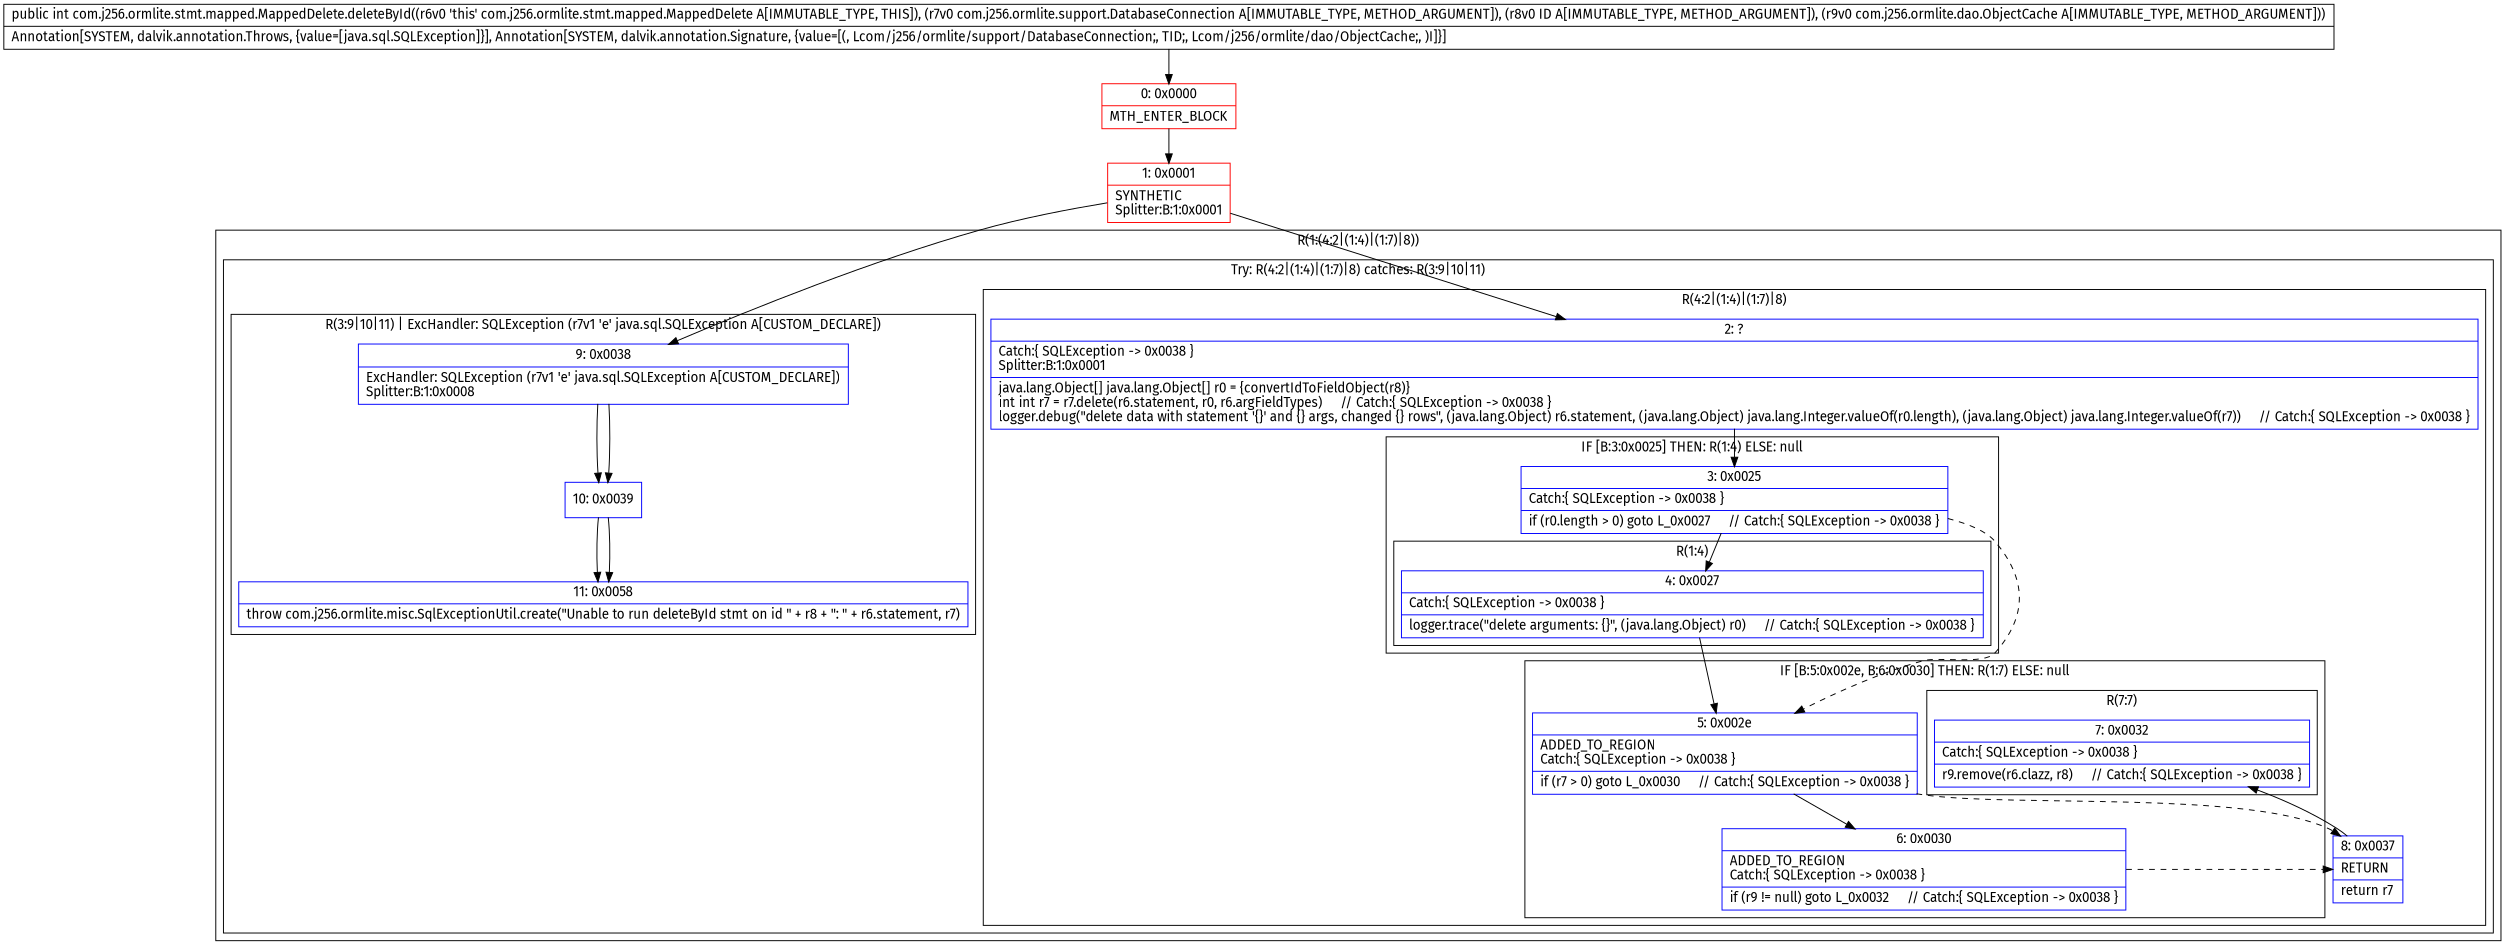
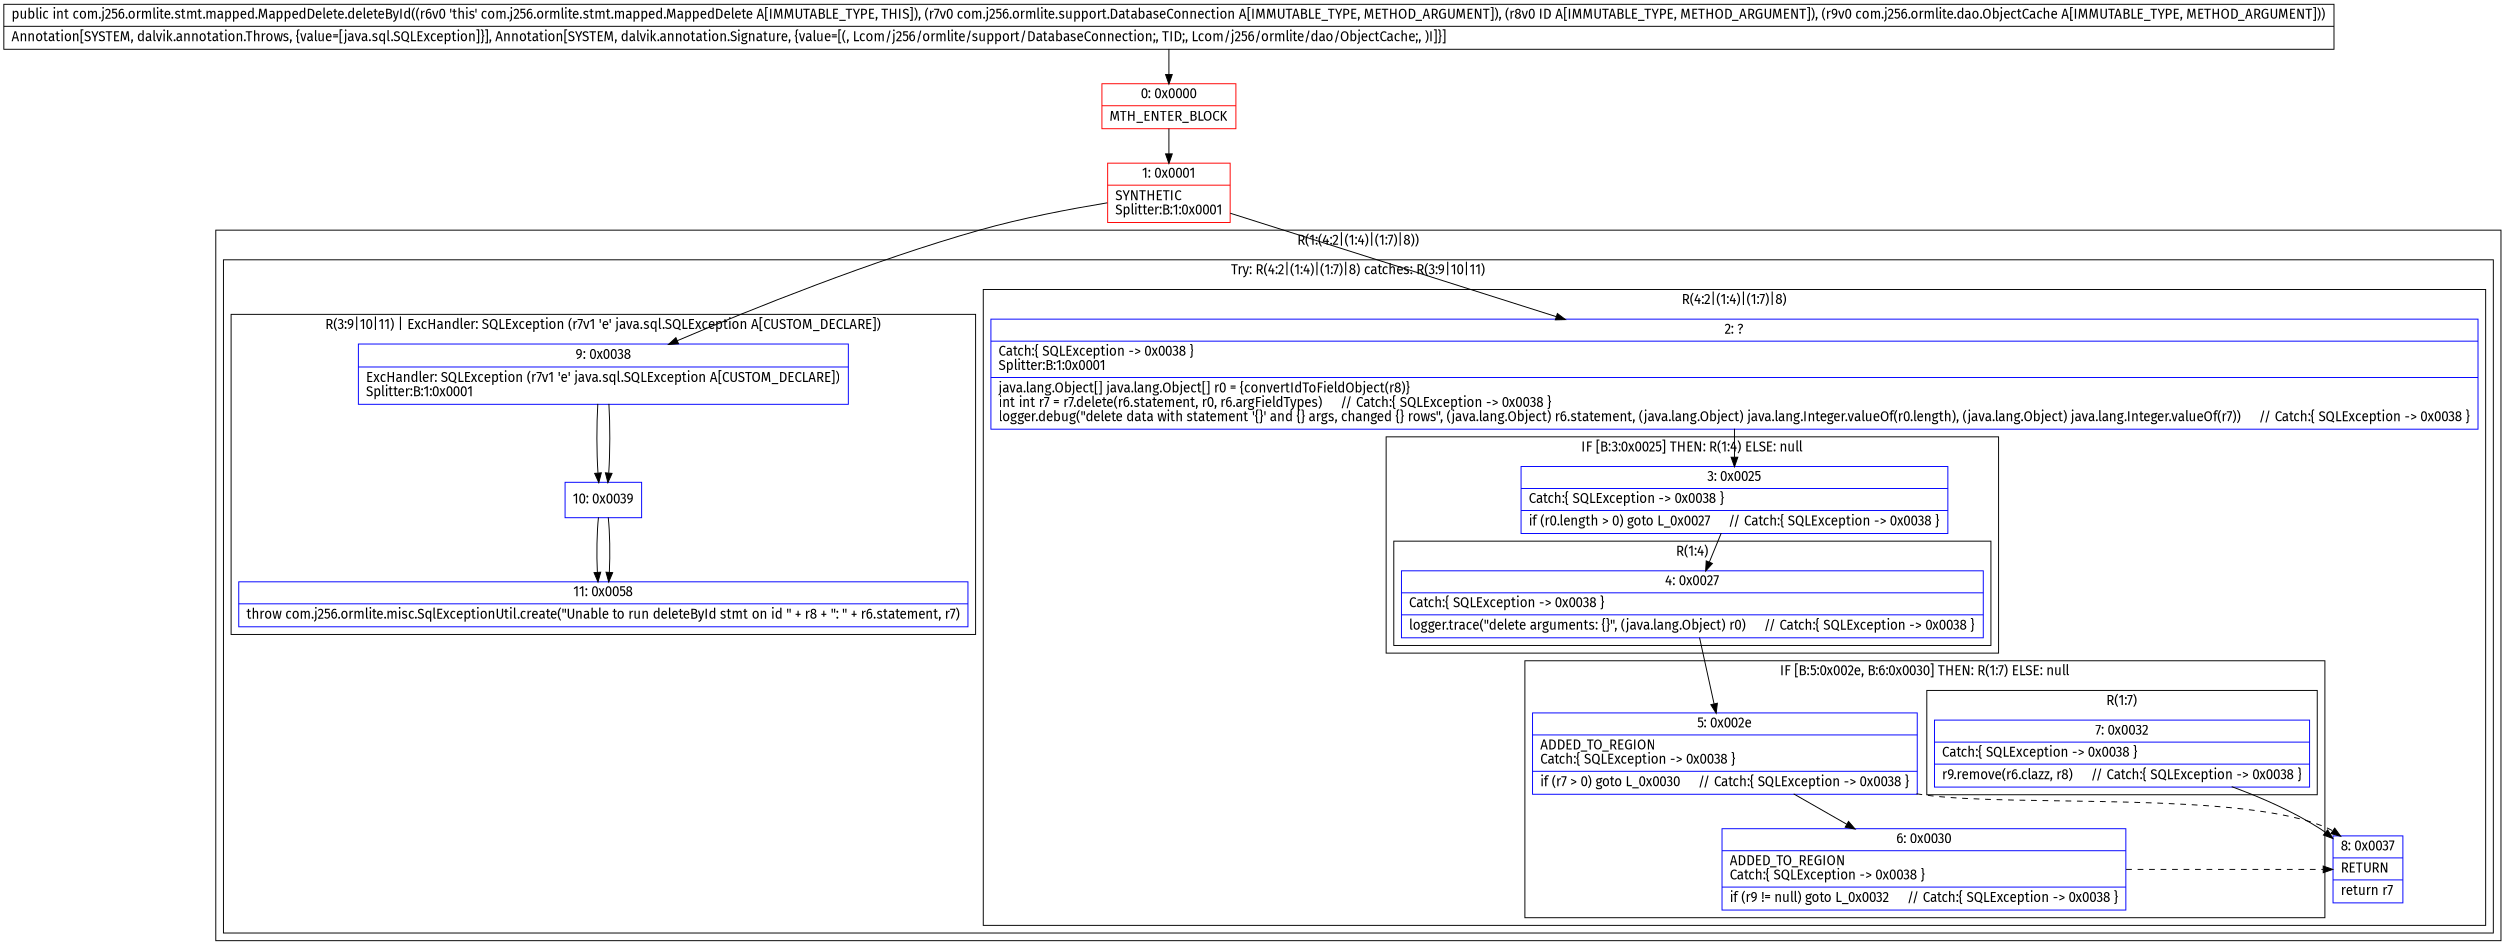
node "9: 0x0038": text "Splitter:B:1:0x0008" -> "Splitter:B:1:0x0001"
edge "3: 0x0025" -> "5: 0x002e": removed
cluster "R(7:7)": label "R(7:7)" -> "R(1:7)"
edge "8: 0x0037" -> "7: 0x0032": reversed
